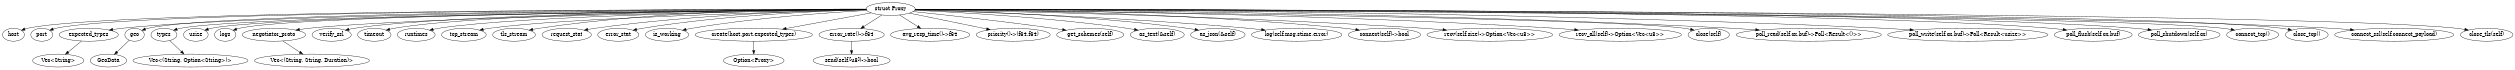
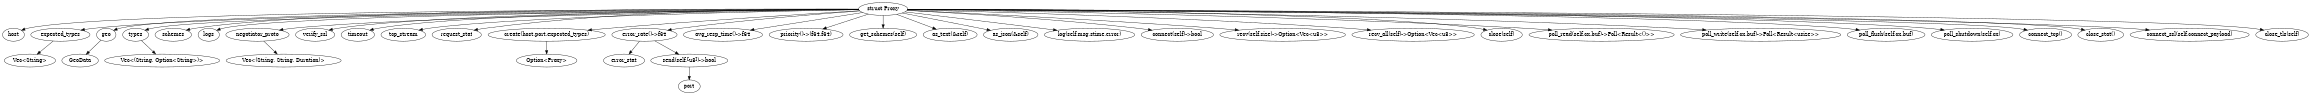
edge "struct Proxy" -> "port": now "send(self,[u8])->bool" -> "port"
edge "struct Proxy" -> "error_stat": now "error_rate()->f64" -> "error_stat"
node "usize": label "usize" -> "schemes"
node "runtimes": removed
node "tls_stream": removed
node "is_working": removed
node "close_tcp()": label "close_tcp()" -> "close_stat()"
